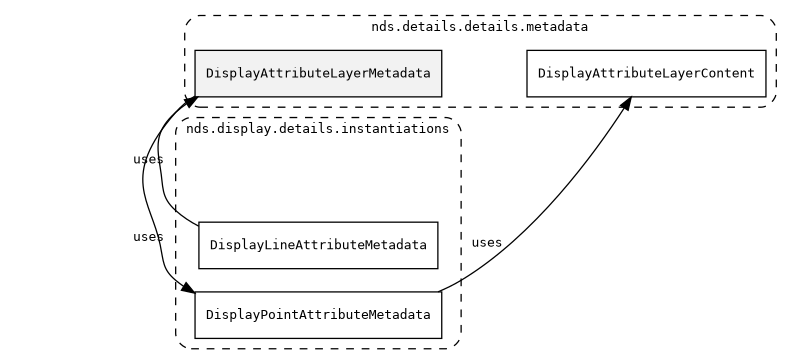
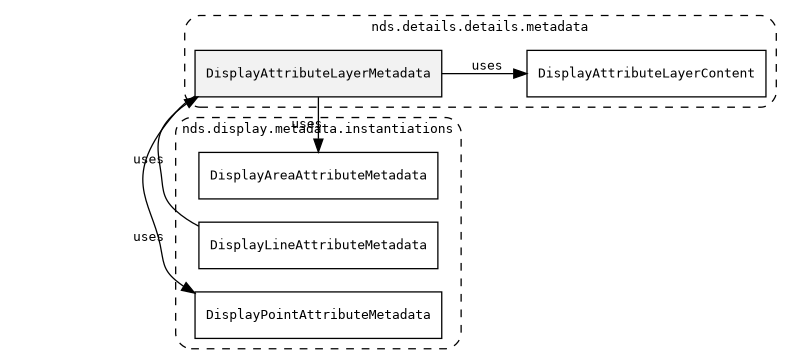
cluster "nds.display.details.instantiations": label "nds.display.details.instantiations" -> "nds.display.metadata.instantiations"
node "DisplayAreaAttributeMetadata": added
edge "DisplayPointAttributeMetadata" -> "DisplayAttributeLayerContent": now "DisplayAttributeLayerMetadata" -> "DisplayAttributeLayerContent"
